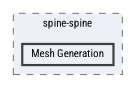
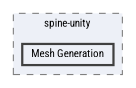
cluster "spine-spine": label "spine-spine" -> "spine-unity"
